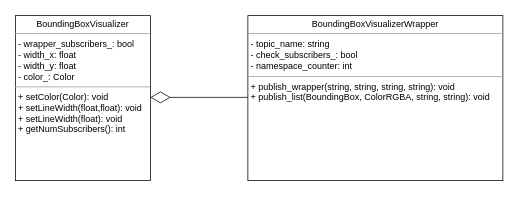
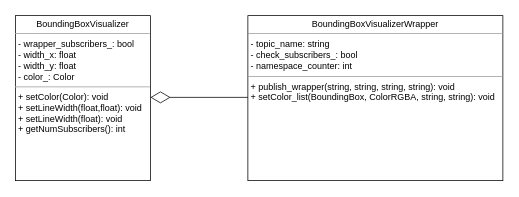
node "BoundingBoxVisualizerWrapper - topic_name: string - check_subscribers_: bool - namespace_counter: int + publish_wrapper(string, string, string, string): void + publish_list(BoundingBox, ColorRGBA, string, string): void": label "BoundingBoxVisualizerWrapper - topic_name: string - check_subscribers_: bool - namespace_counter: int + publish_wrapper(string, string, string, string): void + publish_list(BoundingBox, ColorRGBA, string, string): void" -> "BoundingBoxVisualizerWrapper - topic_name: string - check_subscribers_: bool - namespace_counter: int + publish_wrapper(string, string, string, string): void + setColor_list(BoundingBox, ColorRGBA, string, string): void"
